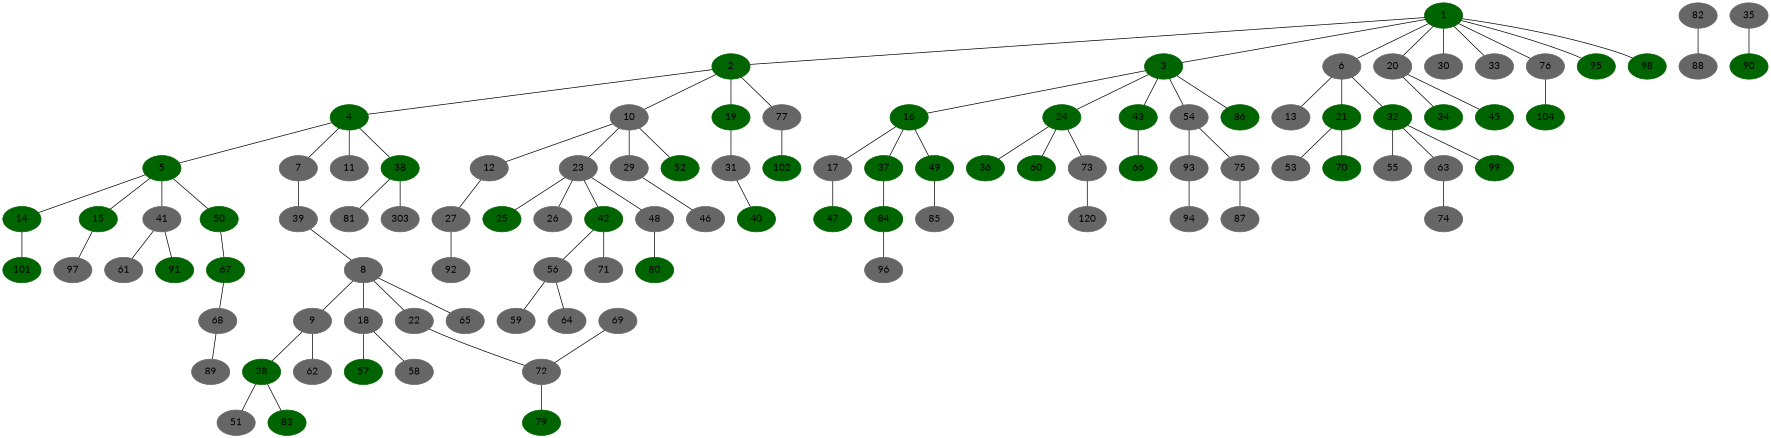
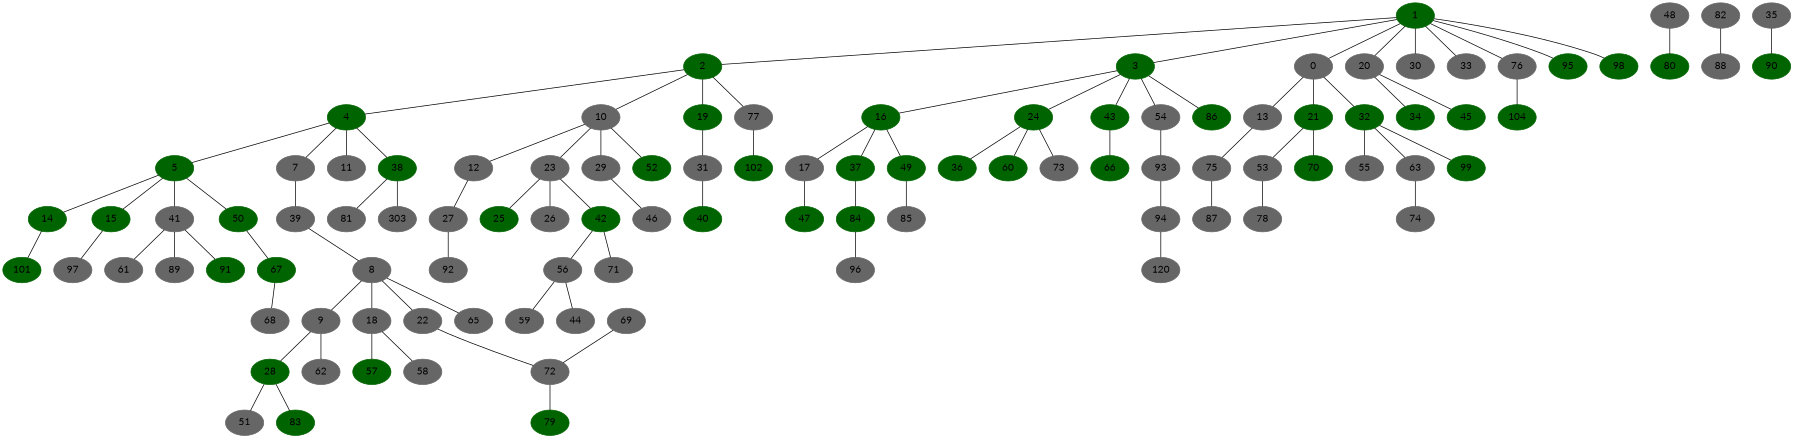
node "6": label "6" -> "0"
edge "54" -- "75": now "13" -- "75"
edge "23" -- "48": removed
edge "73" -- "120": now "94" -- "120"
node "78": added
node "64": label "64" -> "44"
edge "68" -- "89": now "41" -- "89"
